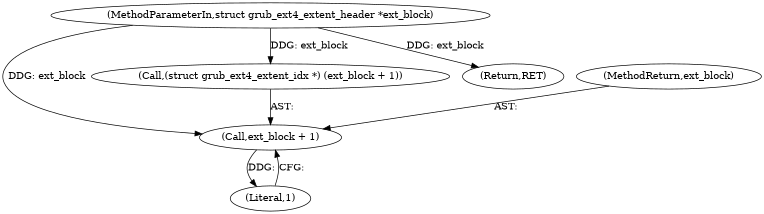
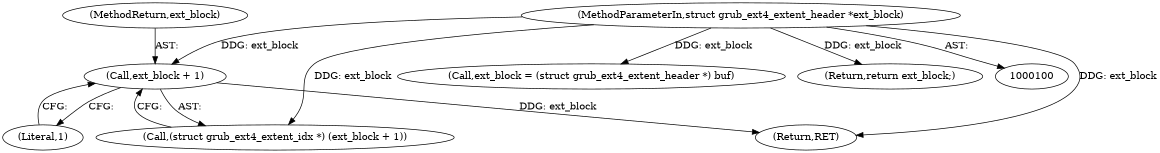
node "(Call,ext_block = (struct grub_ext4_extent_header *) buf)": added
node "(Return,return ext_block;)": added
node "1000100": added
edge "(Call,(struct grub_ext4_extent_idx *) (ext_block + 1))" -> "(Call,ext_block + 1)": label "AST: " -> "CFG: "
edge "(Call,ext_block + 1)" -> "(Return,RET)": added, label "DDG: ext_block"
edge "(Call,ext_block + 1)" -> "(Call,(struct grub_ext4_extent_idx *) (ext_block + 1))": added, label "AST:"
edge "(Call,ext_block + 1)" -> "(Literal,1)": label "DDG: " -> "CFG: "
